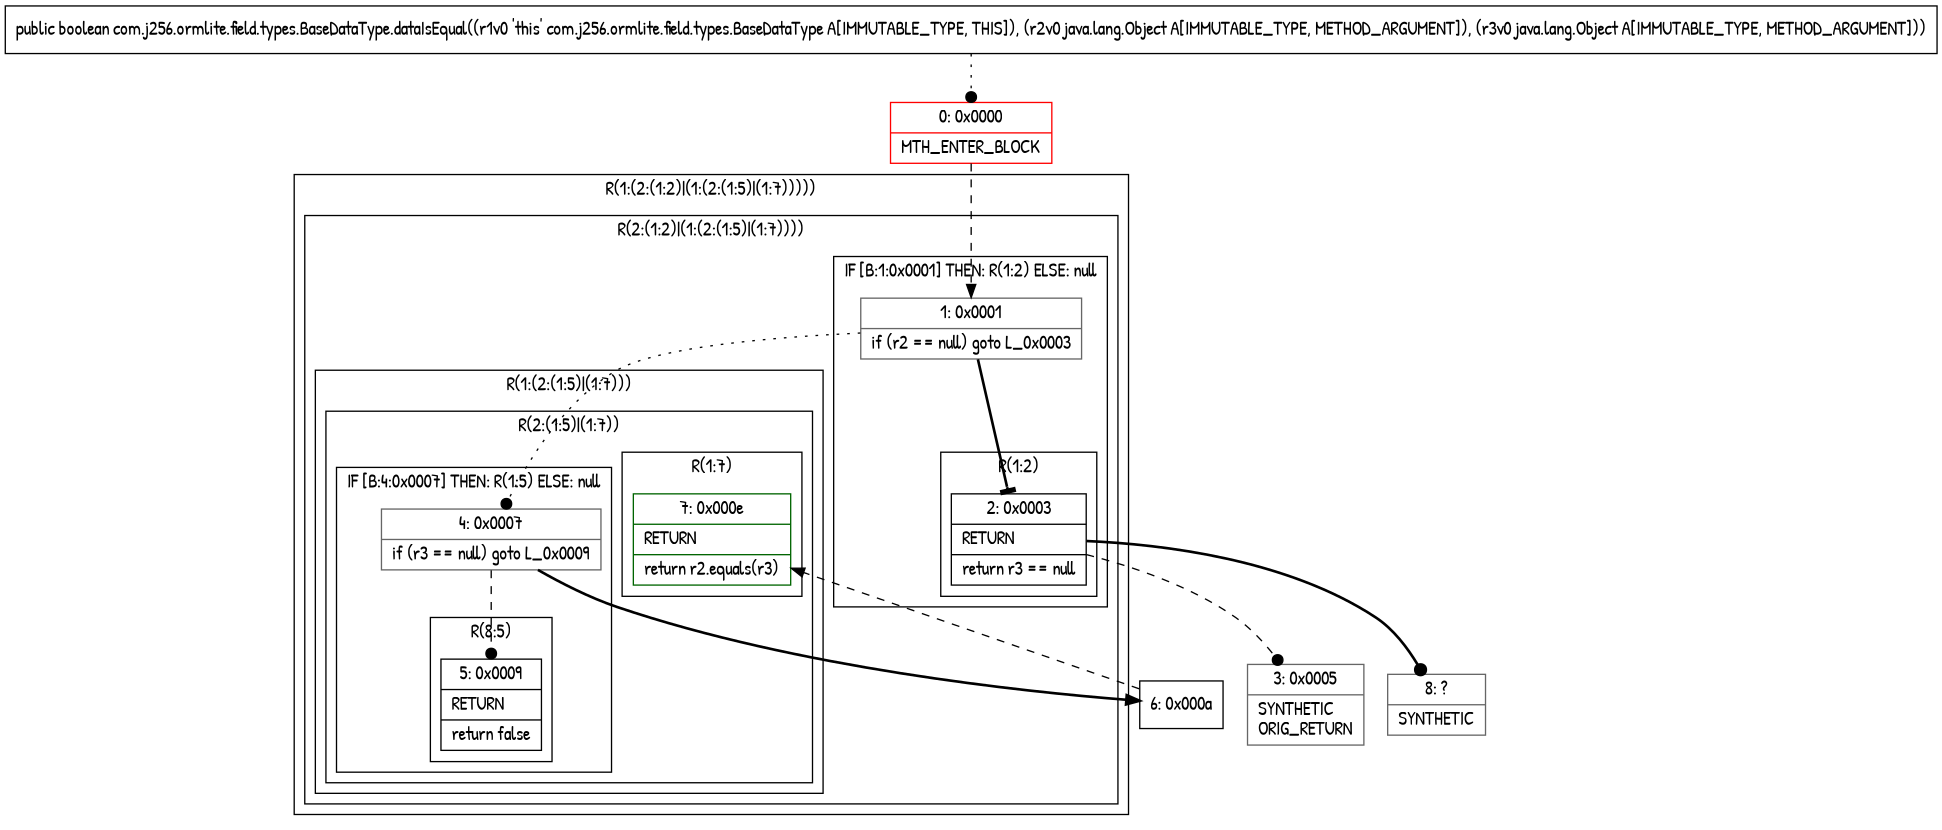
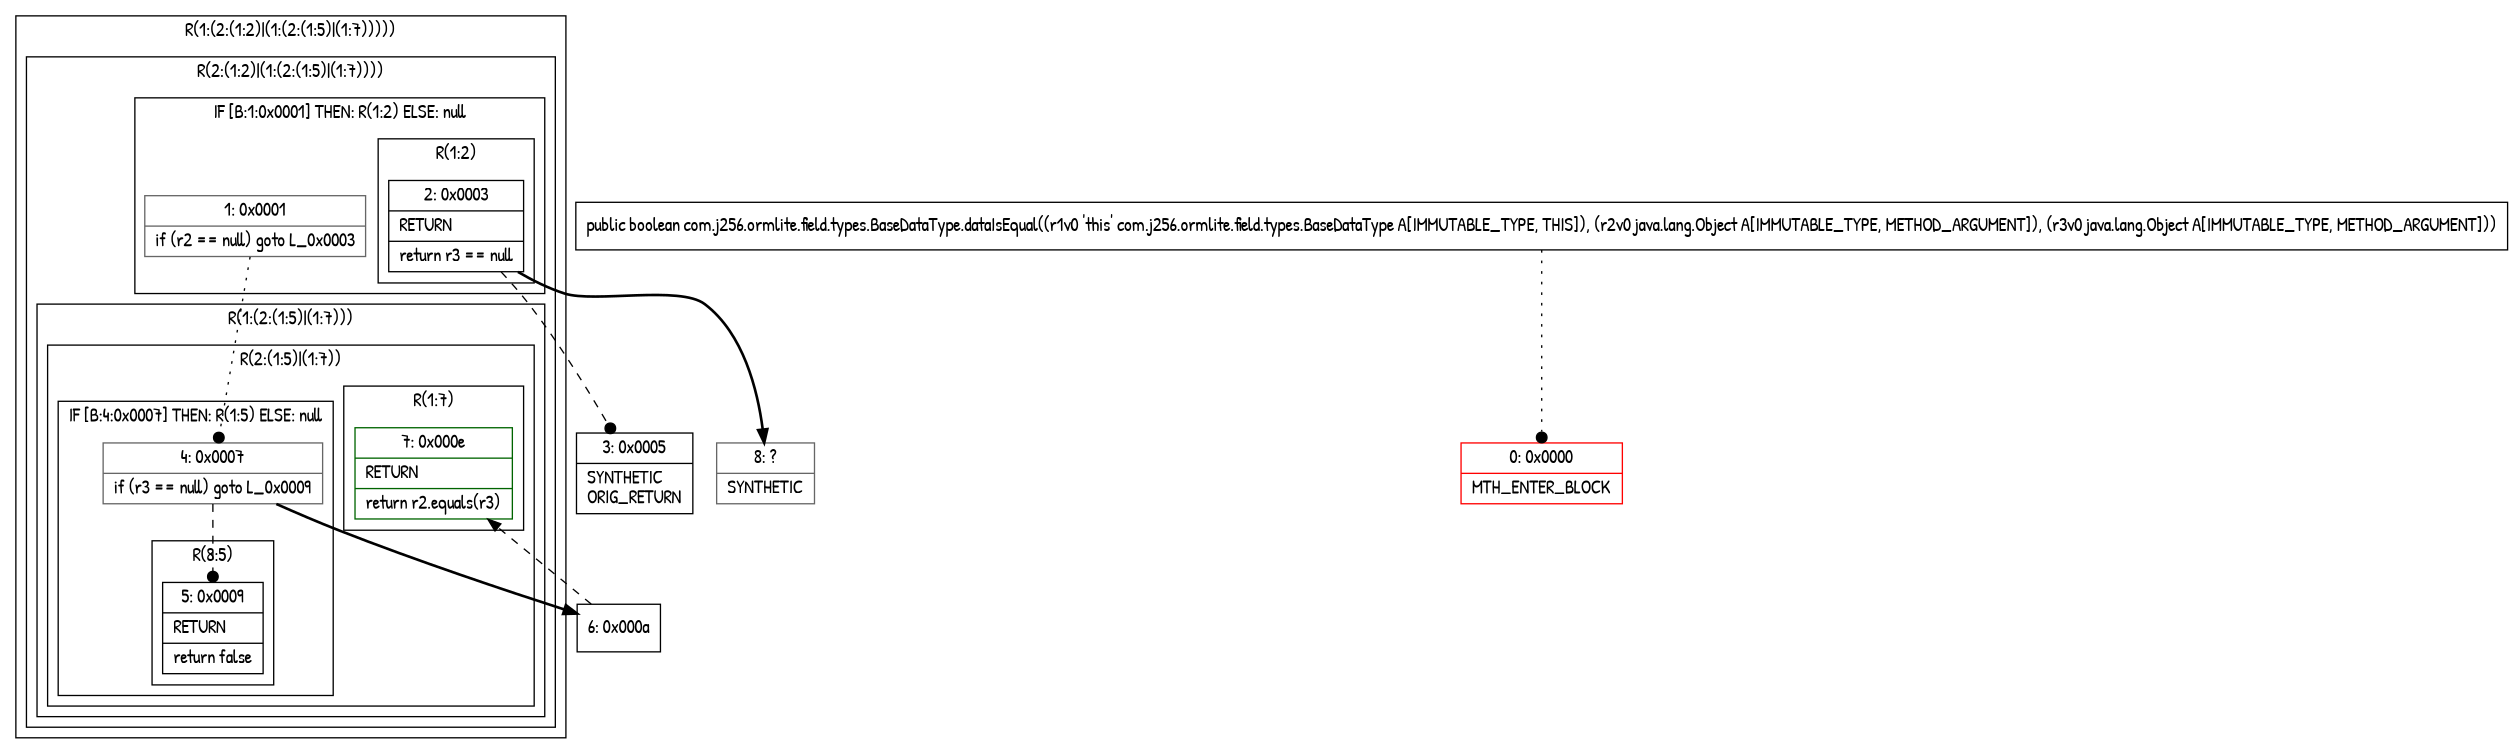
edge "0: 0x0000" -> "1: 0x0001": removed
edge "1: 0x0001" -> "2: 0x0003": removed
edge "2: 0x0003" -> "8: ?": arrowhead dot -> normal
node "3: 0x0005": color gray40 -> black
